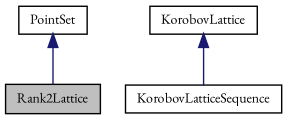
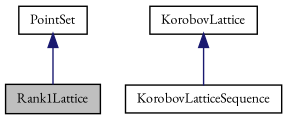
node "Rank2Lattice": label "Rank2Lattice" -> "Rank1Lattice"
